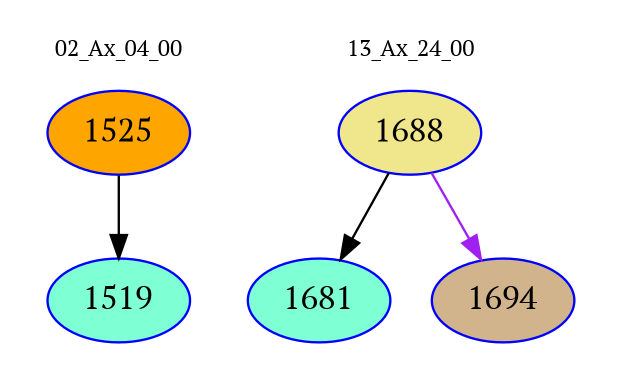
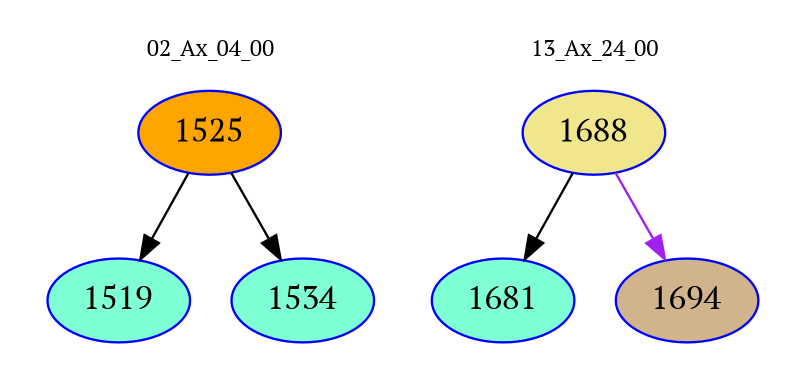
node "1534": added
